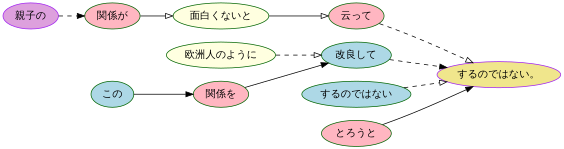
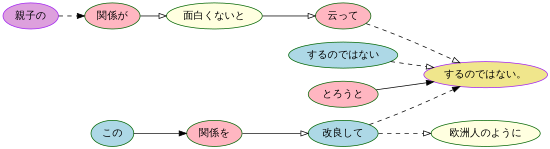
edge "欧洲人のように" -> "改良して": reversed
edge "関係を" -> "改良して": arrowhead normal -> onormal
